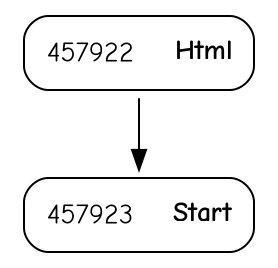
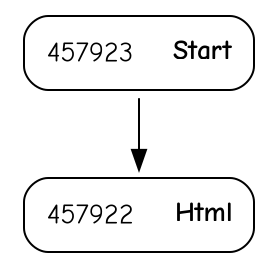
edge "457922" -> "457923": reversed
